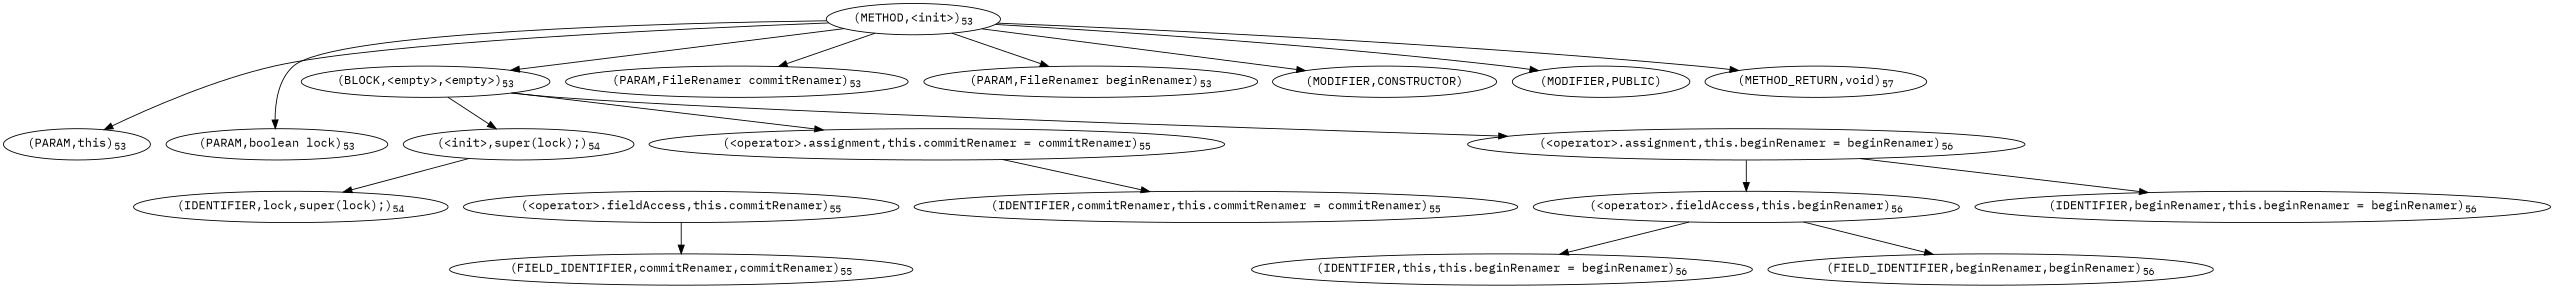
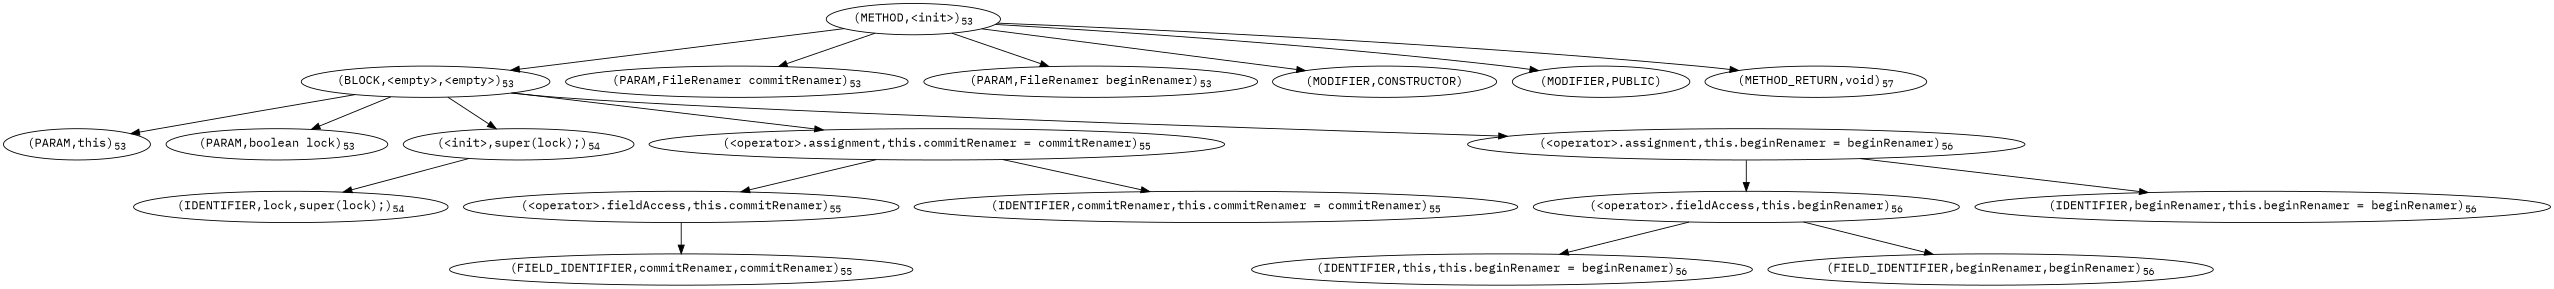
edge "(METHOD,<init>)" -> "(PARAM,boolean lock)": now "(BLOCK,<empty>,<empty>)" -> "(PARAM,boolean lock)"
edge "(METHOD,<init>)" -> "(PARAM,this)": now "(BLOCK,<empty>,<empty>)" -> "(PARAM,this)"
edge "(<operator>.assignment,this.commitRenamer = commitRenamer)" -> "(<operator>.fieldAccess,this.commitRenamer)": added
